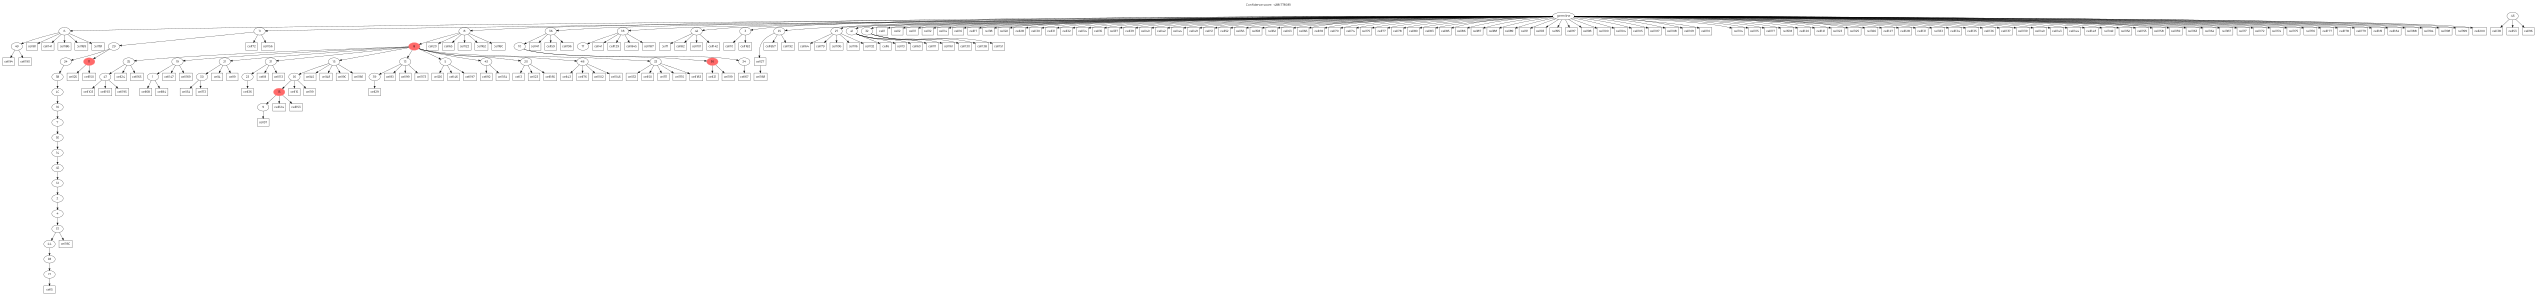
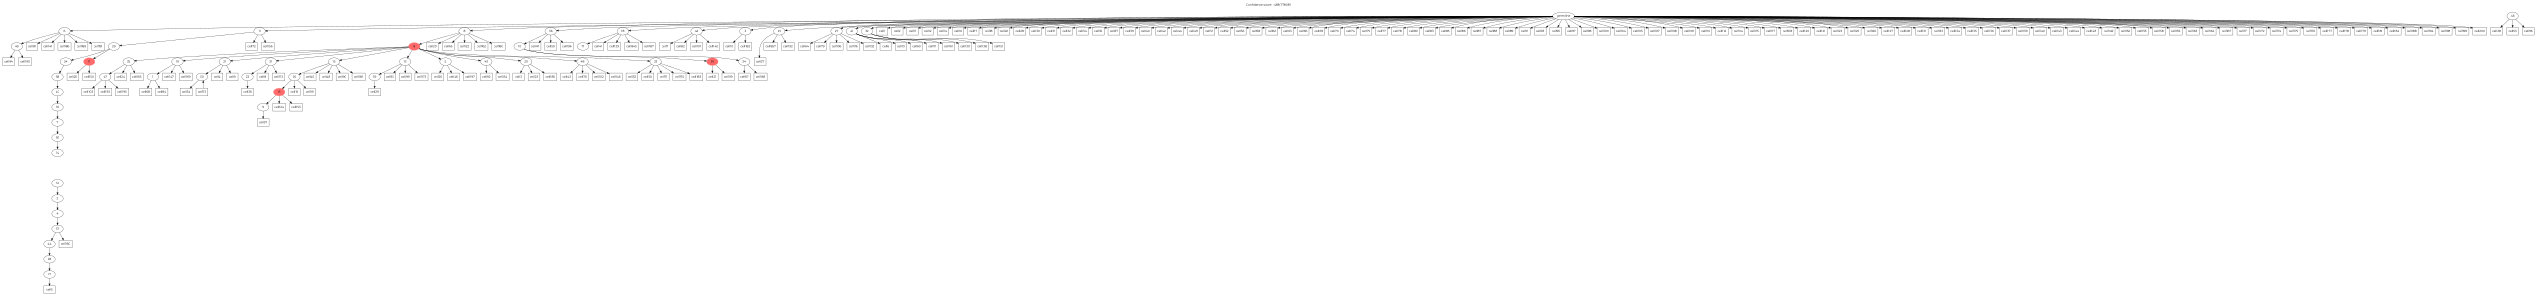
node "cell112": added
edge "cell27" -> "cell168": now "34" -> "cell168"
edge "30" -> "cell73": reversed
node "45": removed
